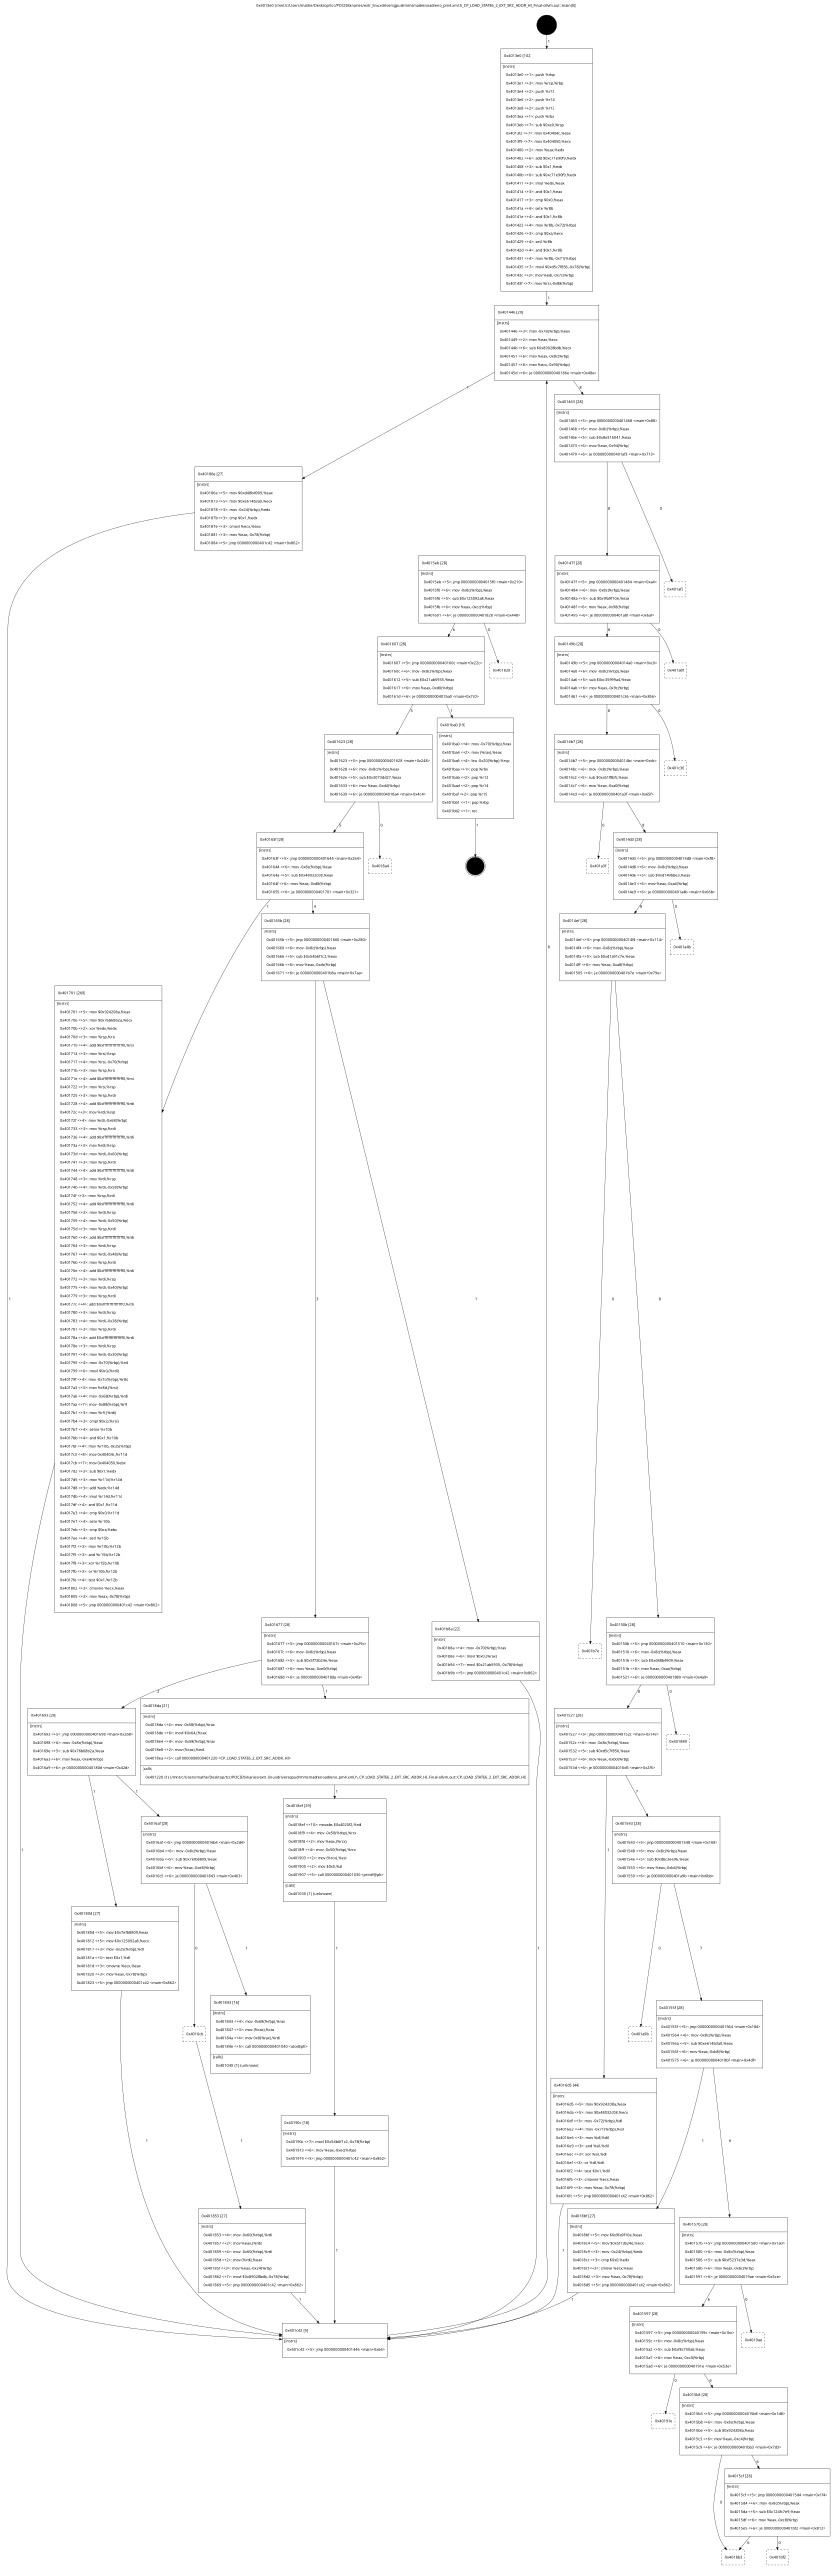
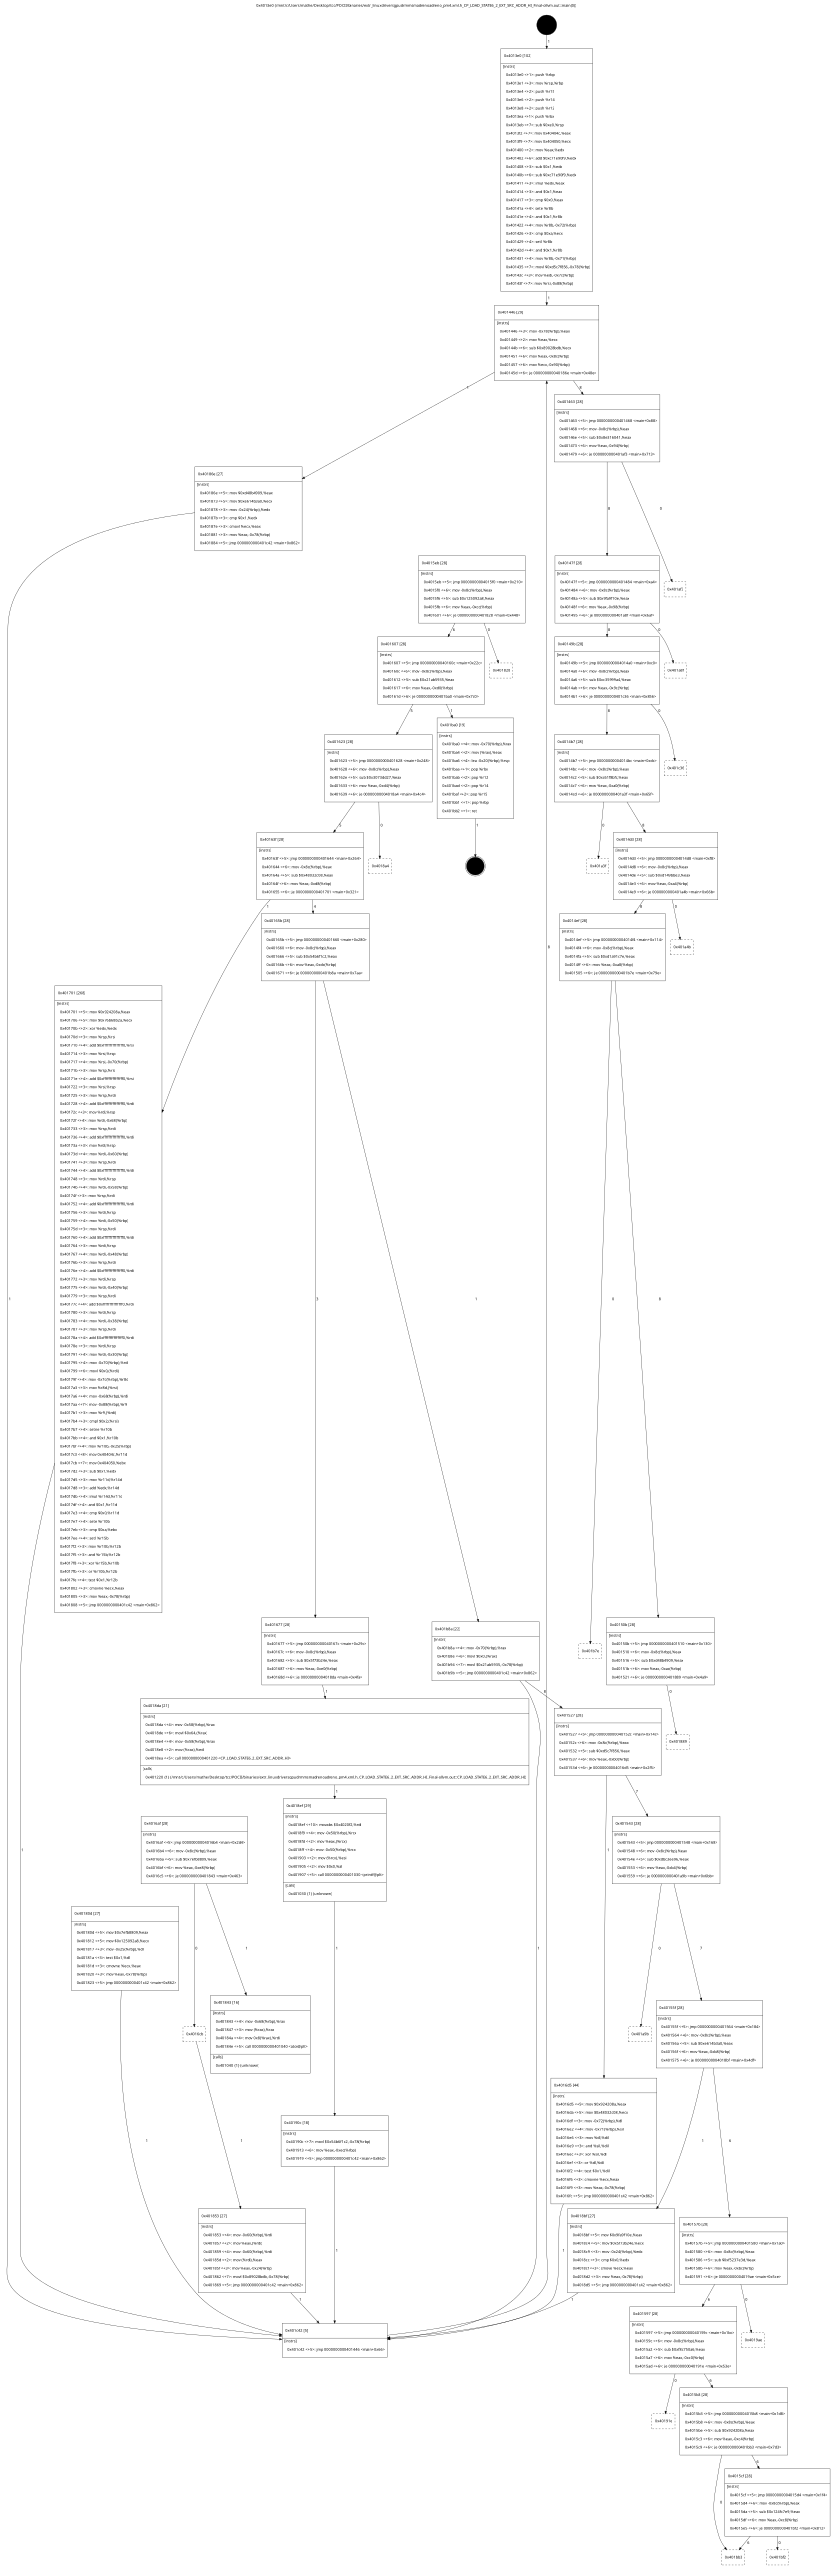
edge "0x40150b [28]" -> "0x401527 [28]": now "0x401b8a [22]" -> "0x401527 [28]"
node "0x401693 [28]": removed
